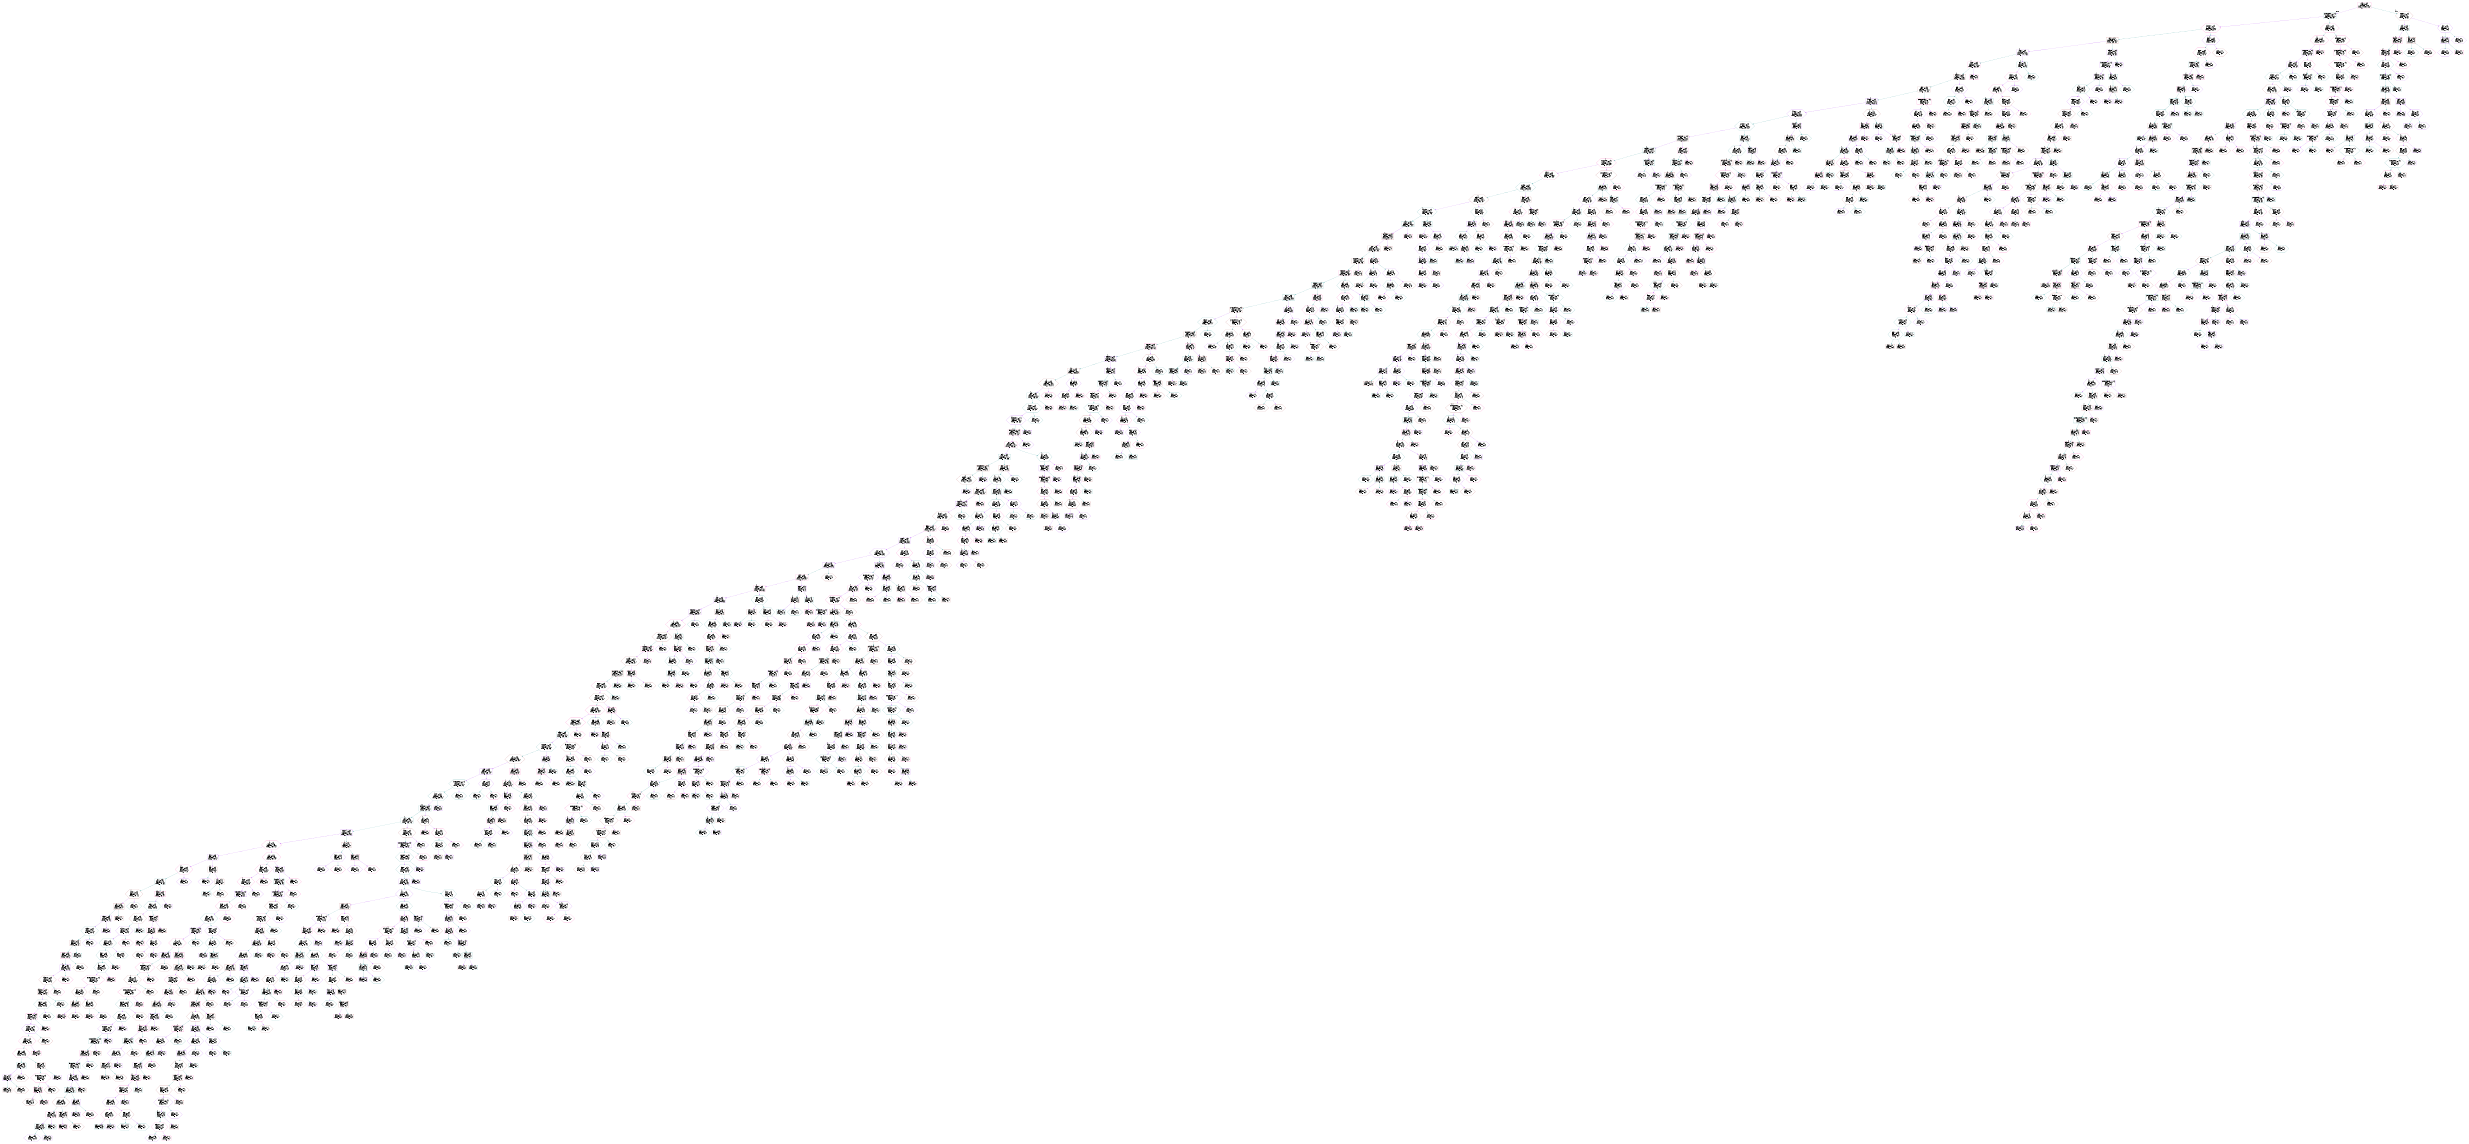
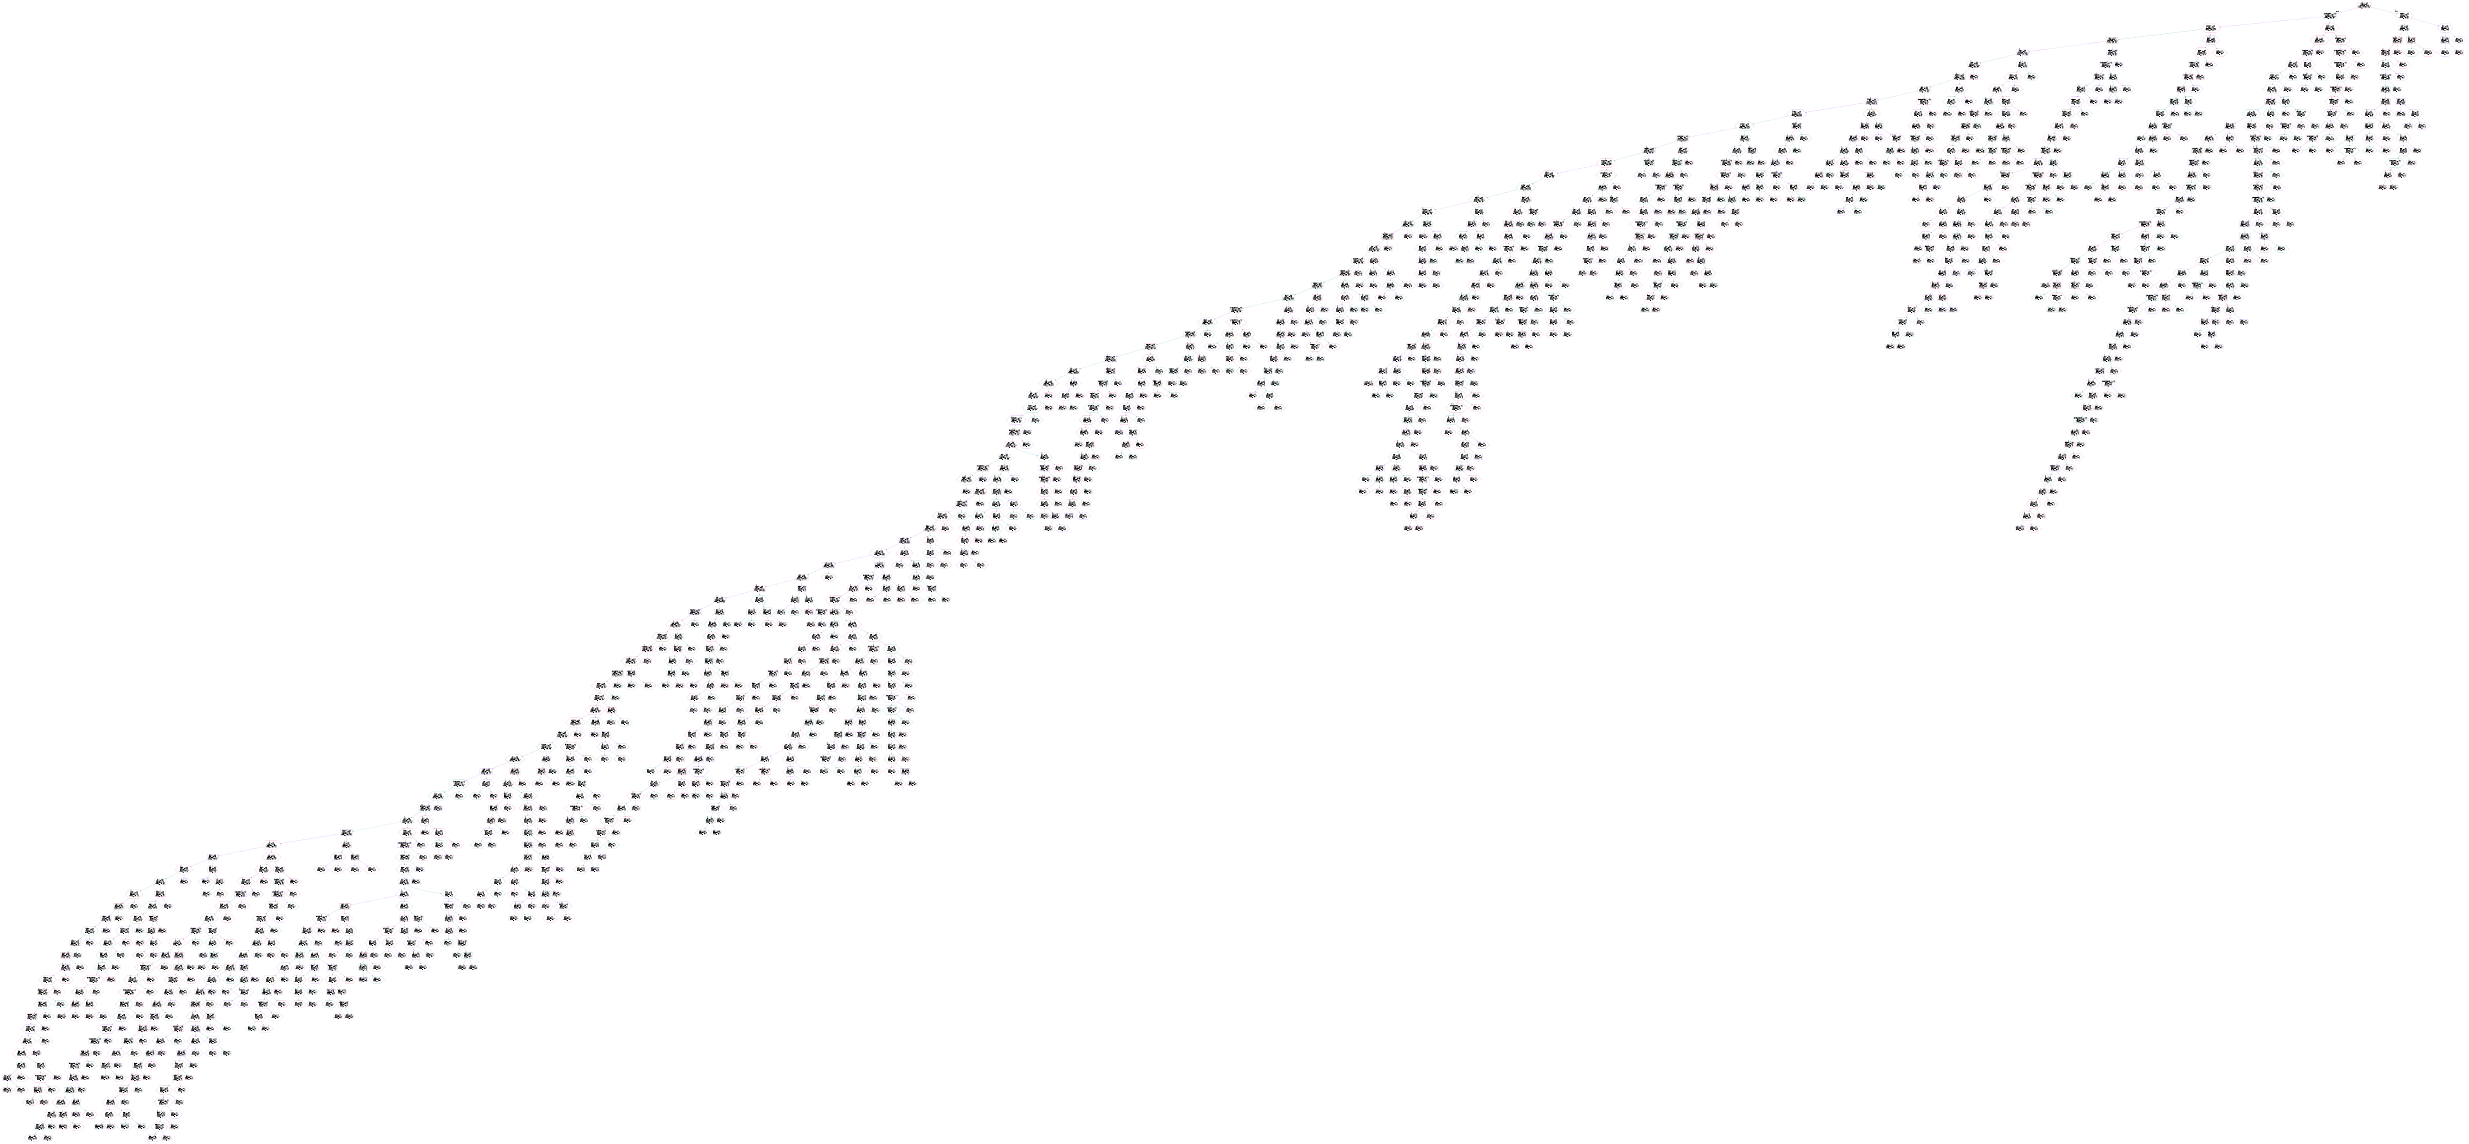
node "life <= 0.5 gini = 0.388 samples = 19 value = [5, 14]": label "life <= 0.5 gini = 0.388 samples = 19 value = [5, 14]" -> "life <= 0.5 gini = 0.388 men = 19 value = [5, 14]"
